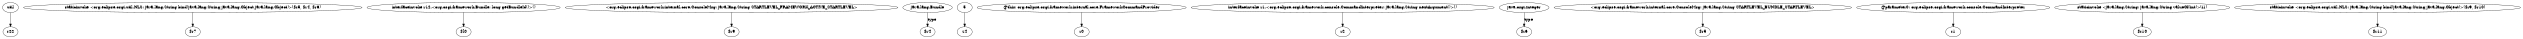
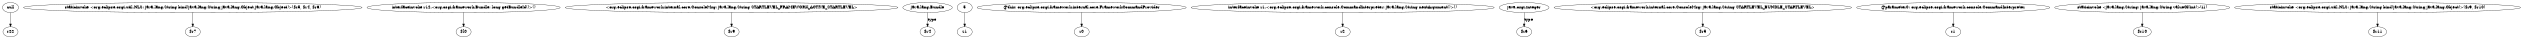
node "util": label "util" -> "null"
node "z4": label "z4" -> "z1"
